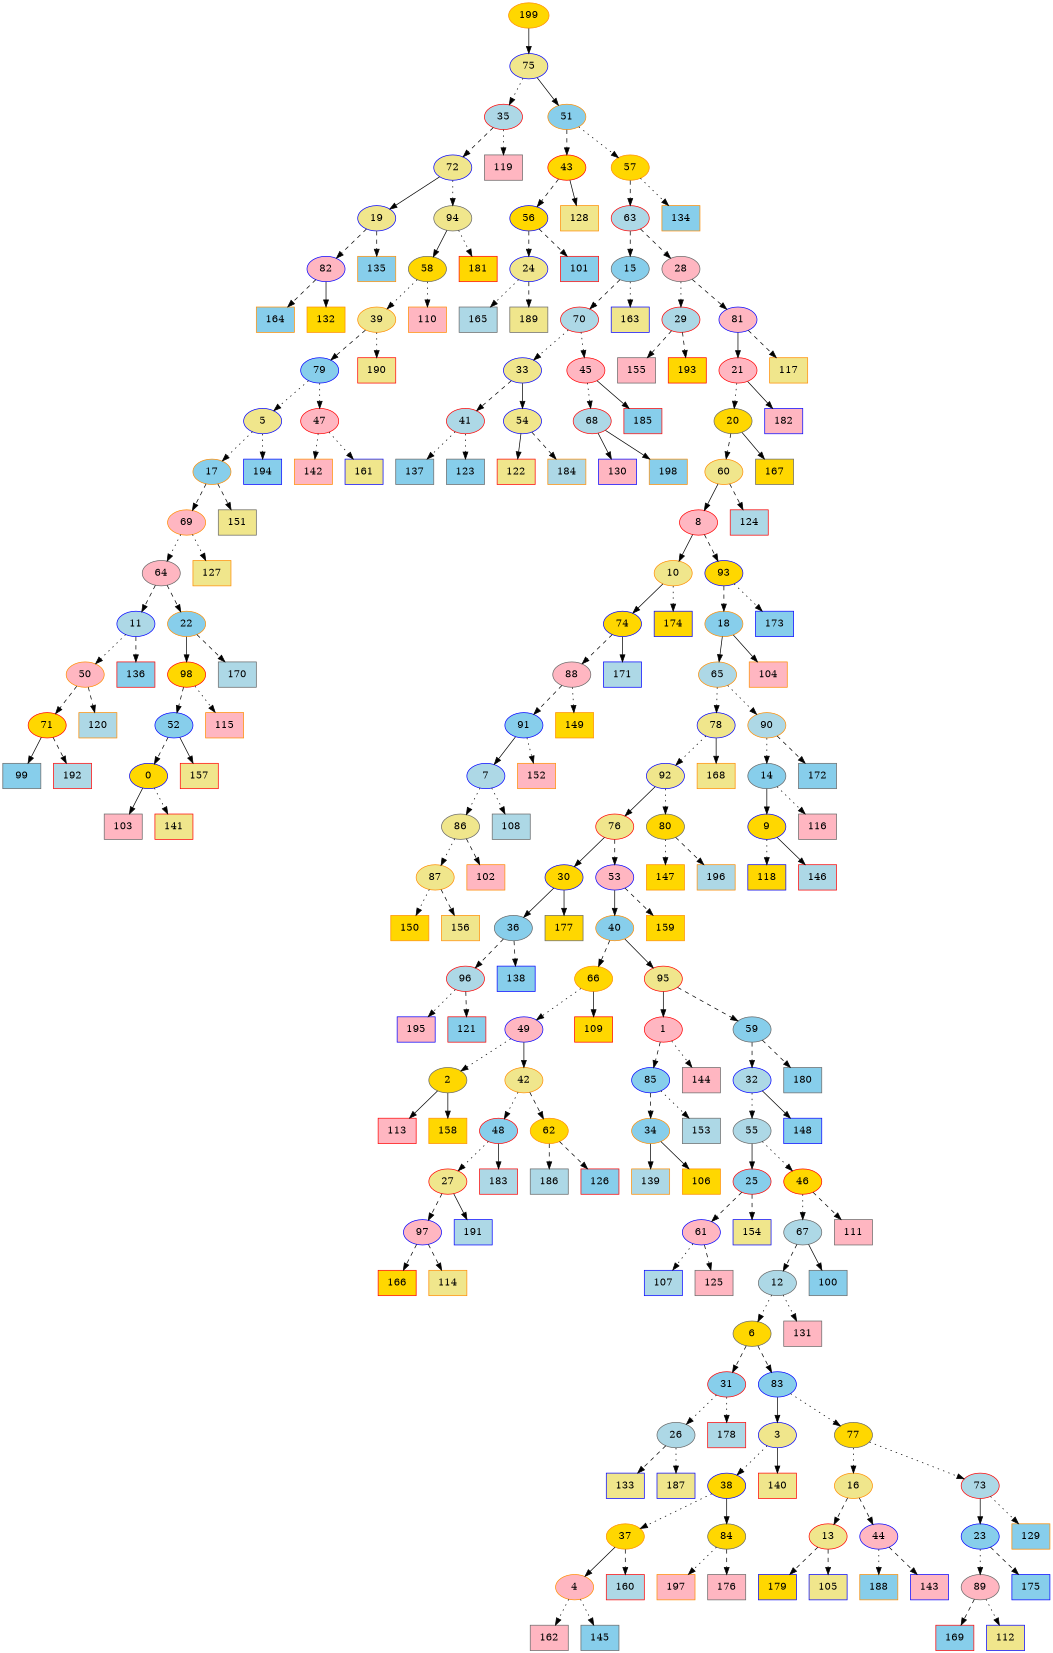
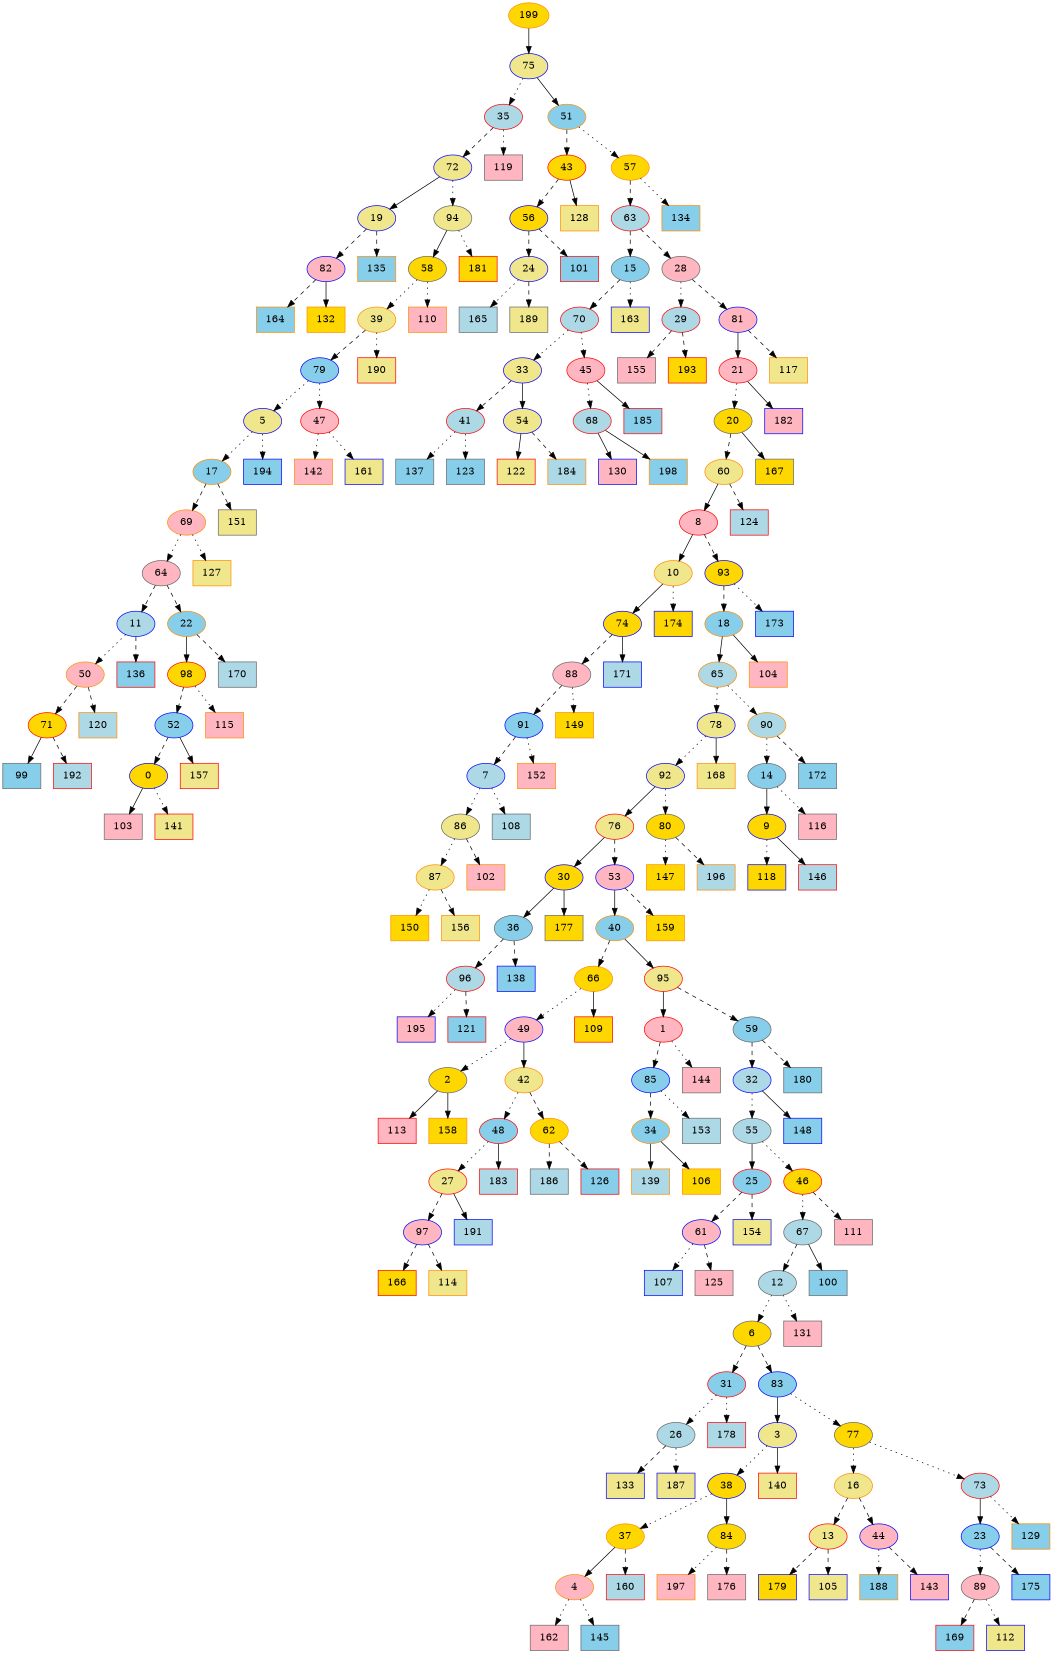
edge "91" -> "7": style solid -> dashed
